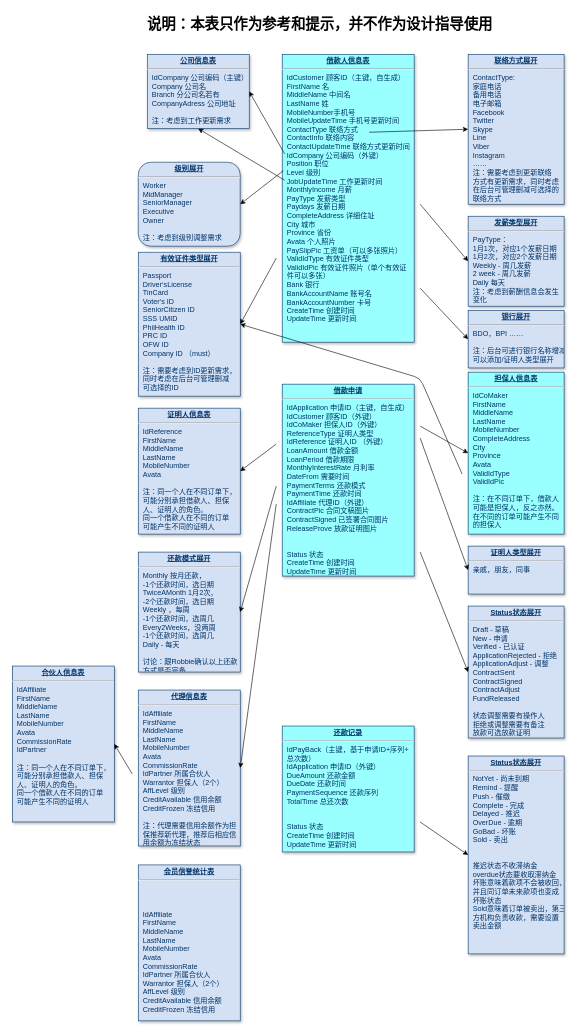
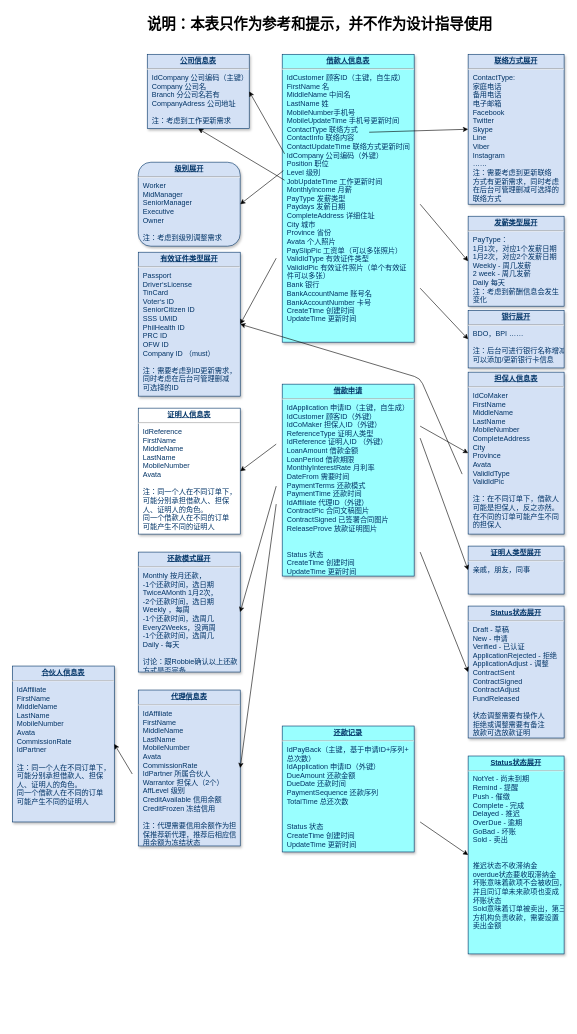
node "银行展开 BDO，BPI …… 注：后台可进行银行名称增减 可以添加/证明人类型展开": label "银行展开 BDO，BPI …… 注：后台可进行银行名称增减 可以添加/证明人类型展开" -> "银行展开 BDO，BPI …… 注：后台可进行银行名称增减 可以添加/更新银行卡信息"
node "担保人信息表 IdCoMaker FirstName MiddleName LastName MobileNumber CompleteAddress City Province Avata ValidIdType ValidIdPic 注：在不同订单下，借款人 可能是担保人，反之亦然。 在不同的订单可能产生不同 的担保人": fillcolor #99ffff -> #d4e1f5
node "证明人信息表 IdReference FirstName MiddleName LastName MobileNumber Avata 注：同一个人在不同订单下， 可能分别承担借款人、担保 人、证明人的角色。 同一个借款人在不同的订单 可能产生不同的证明人": fillcolor #d4e1f5 -> #ffffff
node "Status状态展开 NotYet - 尚未到期 Remind - 提醒 Push - 催缴 Complete - 完成 Delayed - 推迟 OverDue - 逾期 GoBad - 坏账 Sold - 卖出 推迟状态不收滞纳金 overdue状态要收取滞纳金 坏账意味着款项不会被收回， 并且同订单未来款项也变成 坏账状态 Sold意味着订单被卖出，第三 方机构负责收款，需要设置 卖出金额": fillcolor #d4e1f5 -> #99ffff
node "会员信誉统计表 IdAffiliate FirstName MiddleName LastName MobileNumber Avata CommissionRate IdPartner 所属合伙人 Warrantor 担保人（2个） AffLevel 级别 CreditAvailable 信用余额 CreditFrozen 冻结信用 注：代理需要信用余额作为担 保推荐新代理，推荐后相应信 用余额为冻结状态": removed
